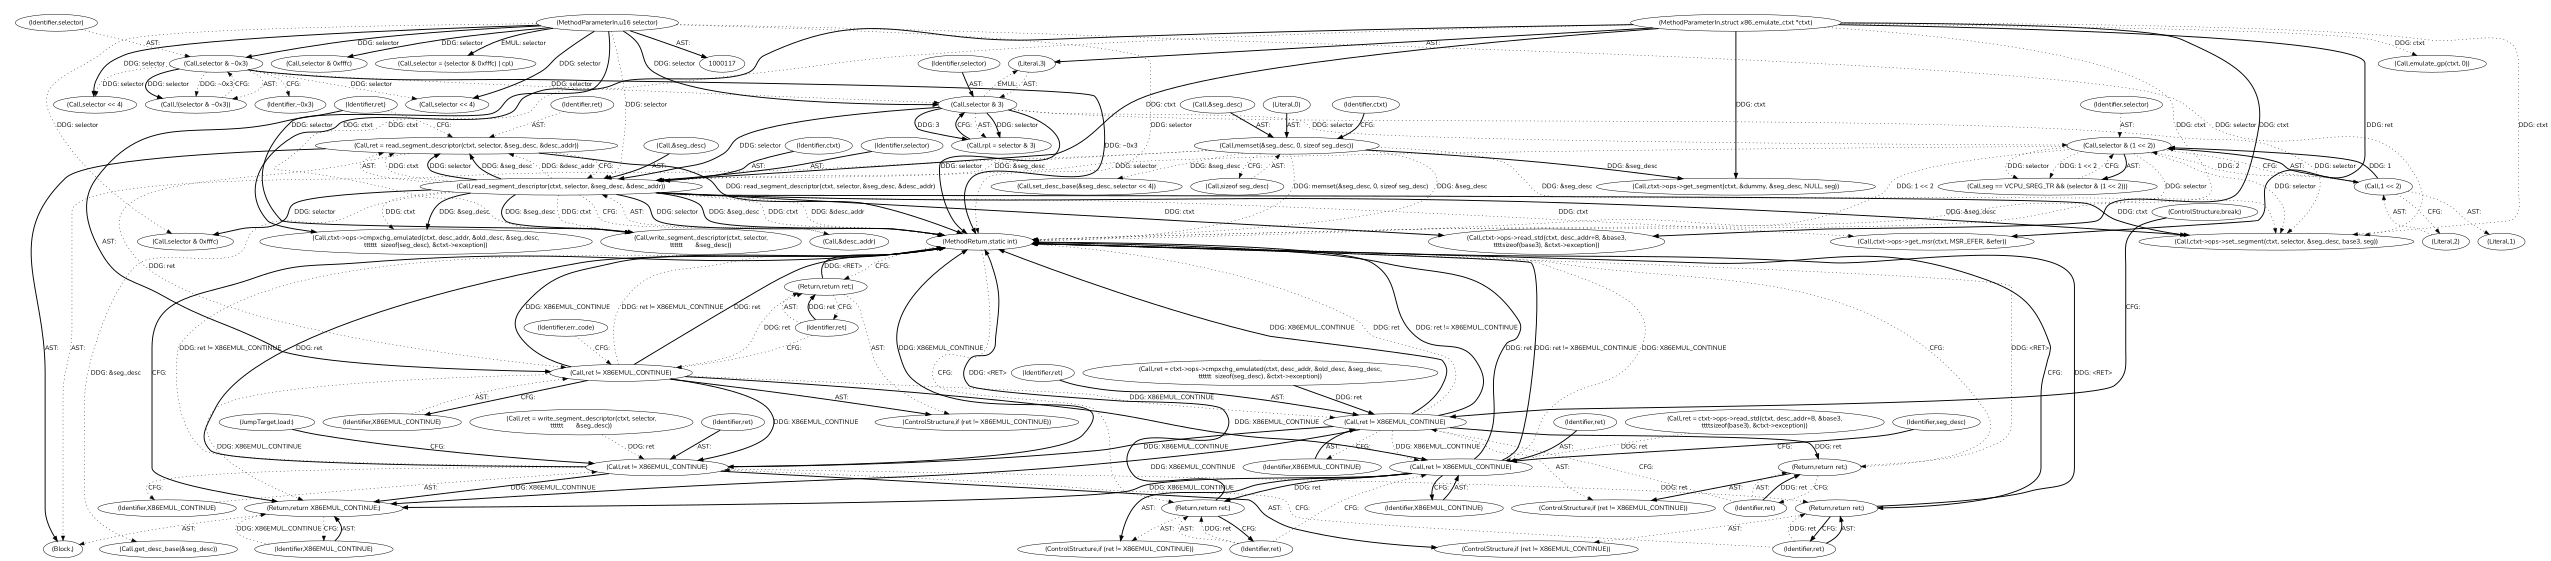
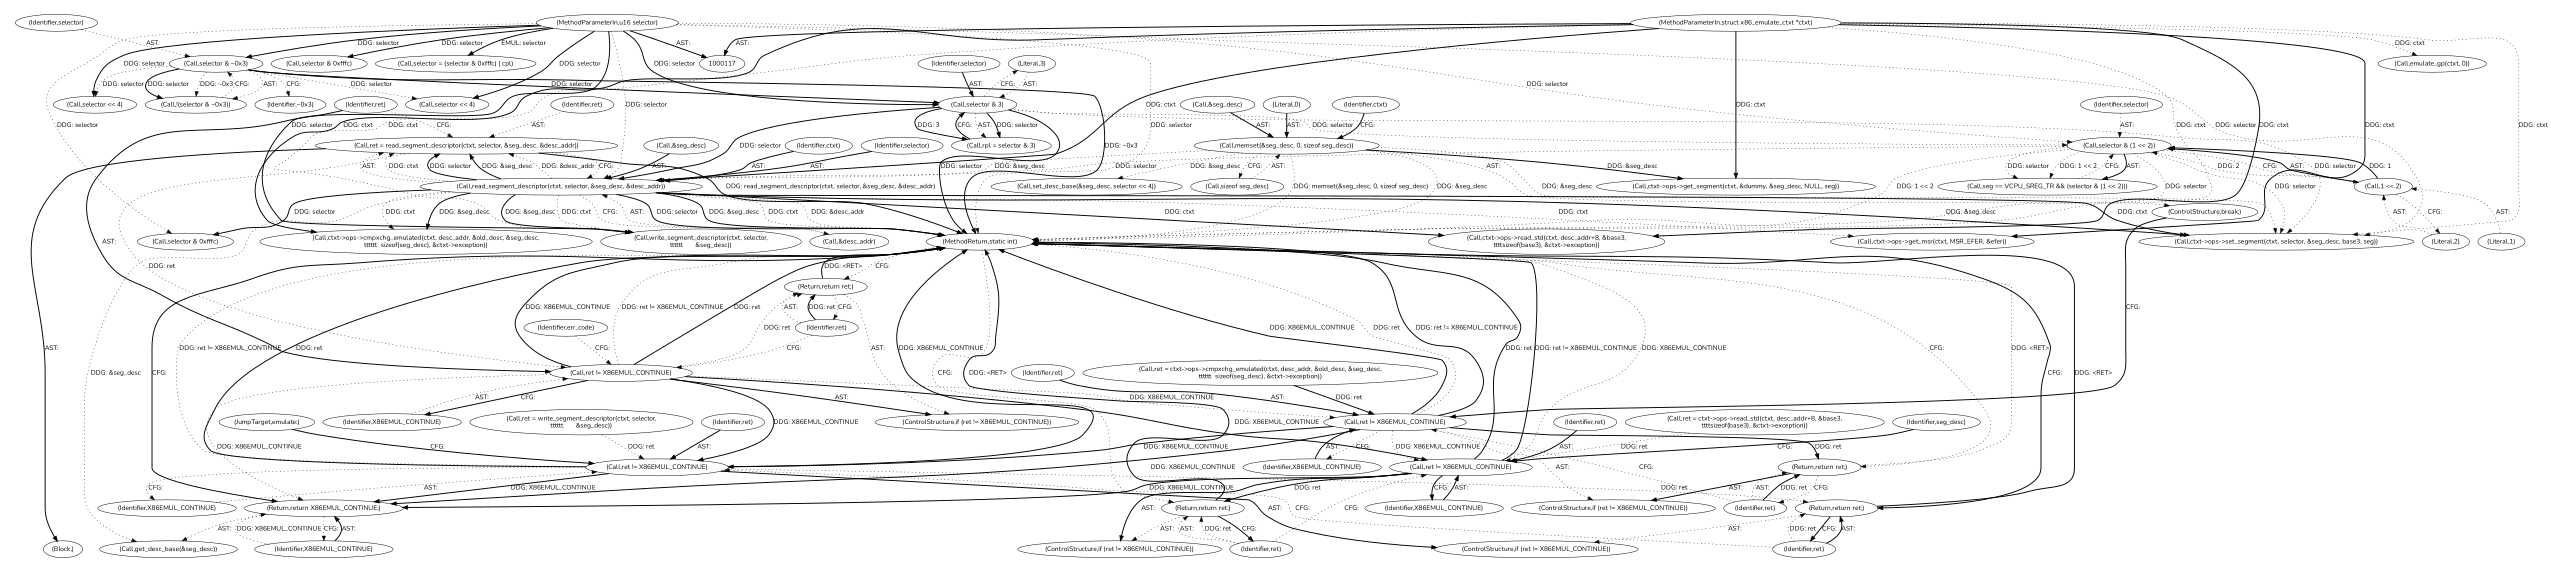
edge "(MethodParameterIn,struct x86_emulate_ctxt *ctxt)" -> "(Literal,3)": now "(MethodParameterIn,struct x86_emulate_ctxt *ctxt)" -> "1000117"
edge "(MethodParameterIn,u16 selector)" -> "(Call,selector & (1 << 2))": added, label "DDG: selector"
edge "(Call,selector & 3)" -> "(Literal,3)": label "EMUL: " -> "CFG: "
edge "(Call,selector & ~0x3)" -> "(Call,selector & 3)": style dotted -> bold
edge "(MethodParameterIn,struct x86_emulate_ctxt *ctxt)" -> "(Call,ctxt->ops->get_msr(ctxt, MSR_EFER, &efer))": label "DDG: ret" -> "DDG: ctxt"
edge "(Call,memset(&seg_desc, 0, sizeof seg_desc))" -> "(Block,)": now "(Call,memset(&seg_desc, 0, sizeof seg_desc))" -> "(ControlStructure,break;)"
edge "(Call,1 << 2)" -> "(Literal,1)": reversed
node "(JumpTarget,load:)": label "(JumpTarget,load:)" -> "(JumpTarget,emulate:)"
edge "(Return,return X86EMUL_CONTINUE;)" -> "(Block,)": now "(Return,return X86EMUL_CONTINUE;)" -> "(Call,get_desc_base(&seg_desc))"
